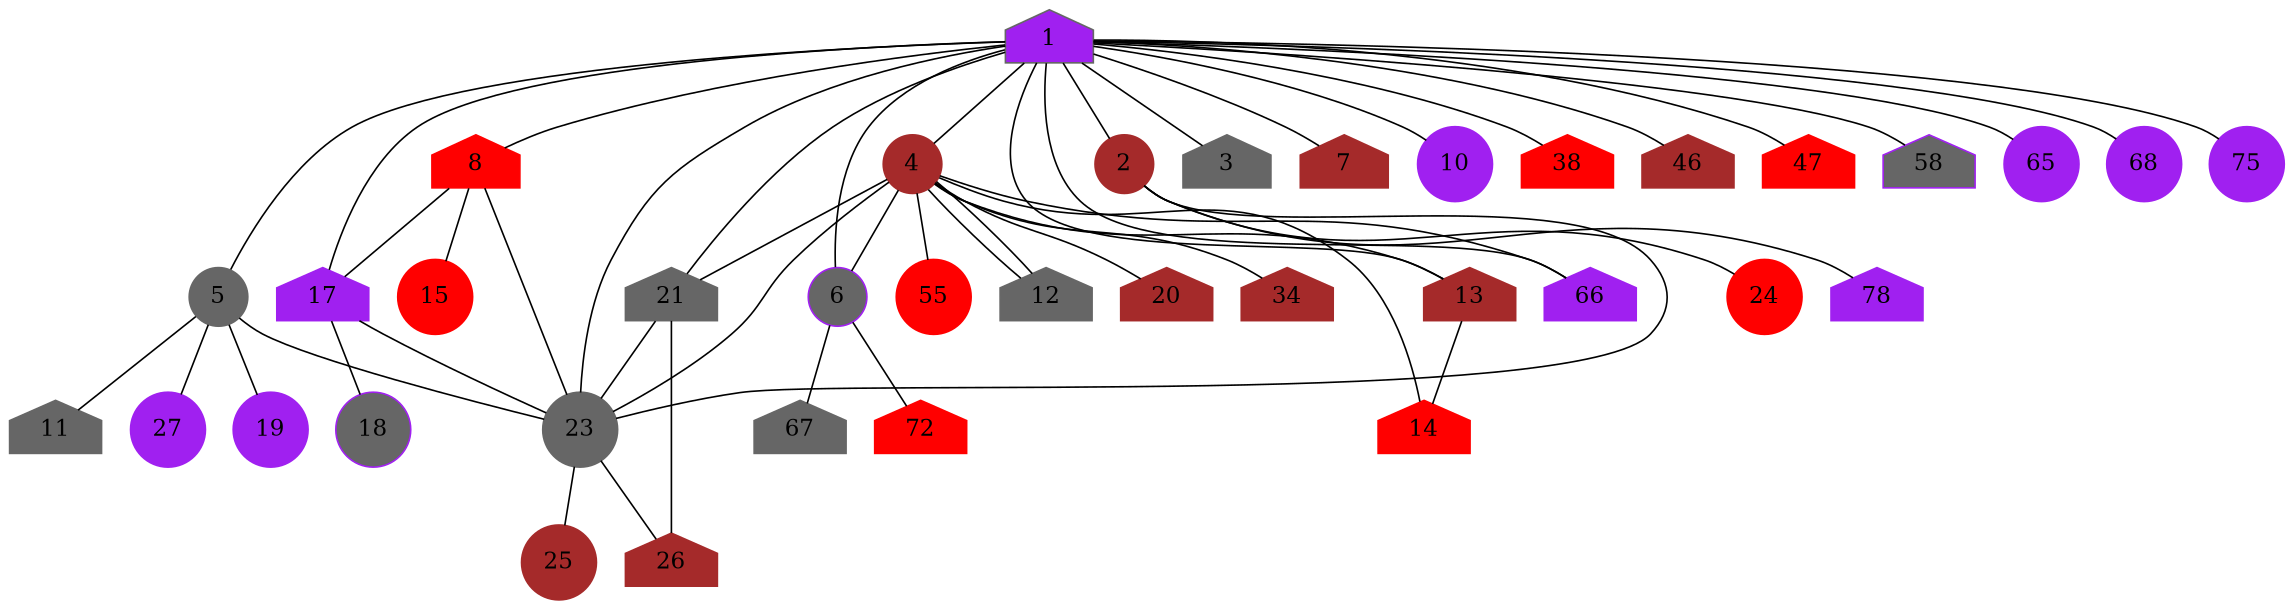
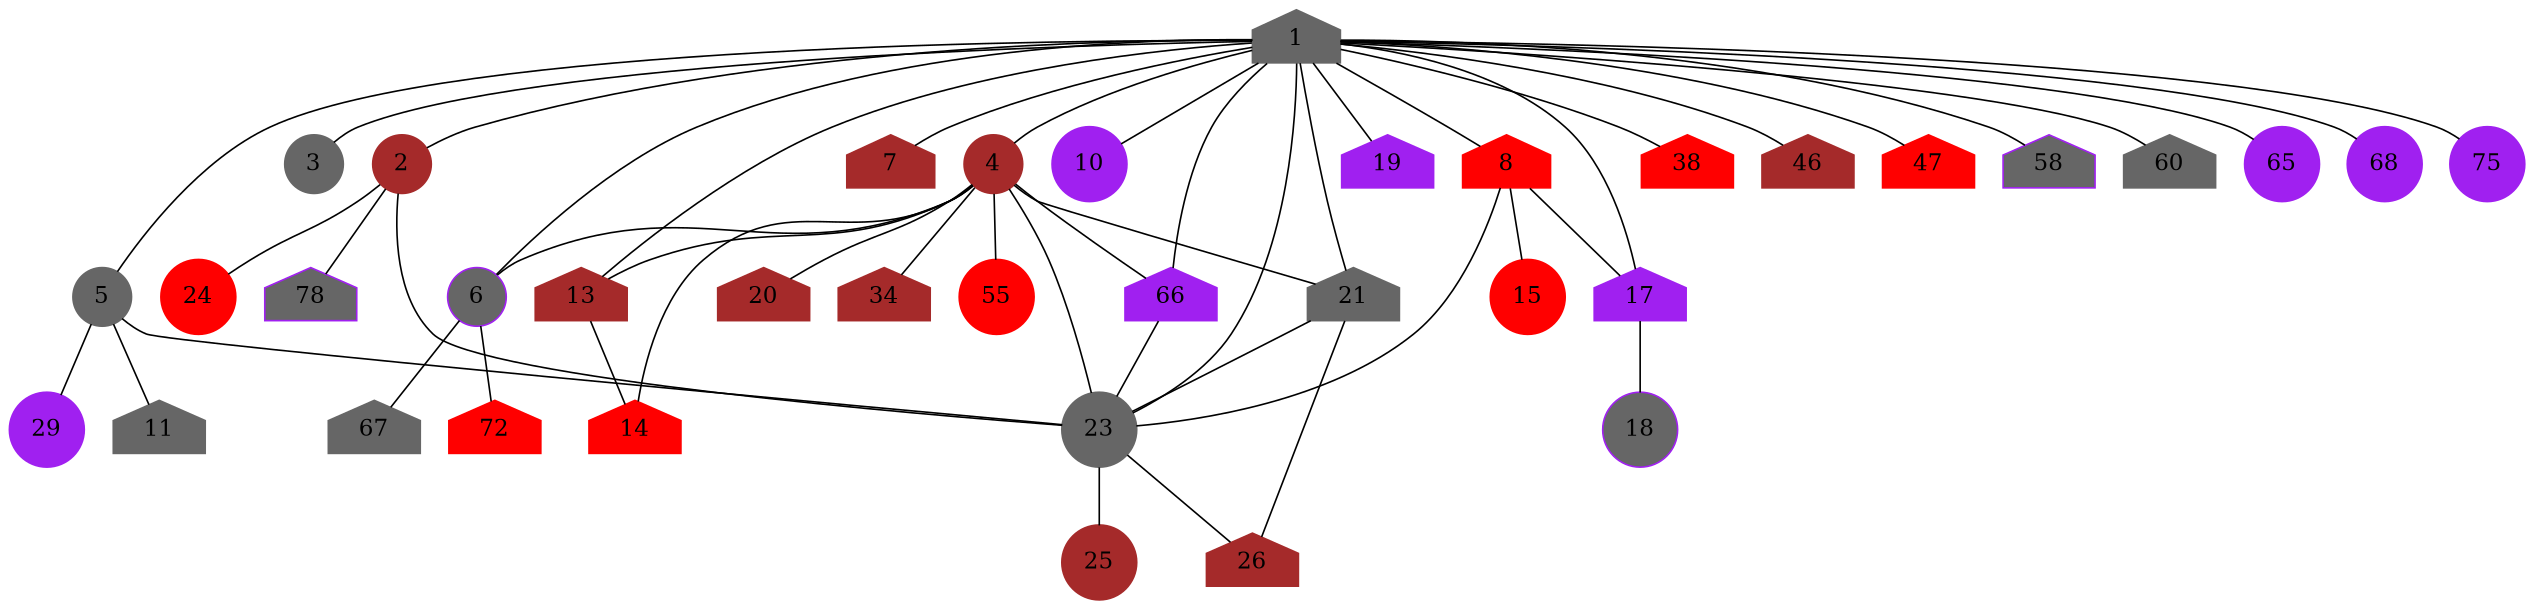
node "1": fillcolor purple -> gray40
node "3": shape house -> circle
node "60": added
node "12": removed
node "78": fillcolor purple -> gray40
edge "5" -- "19": now "1" -- "19"
edge "17" -- "23": now "66" -- "23"
node "27": label "27" -> "29"
node "19": shape circle -> house
